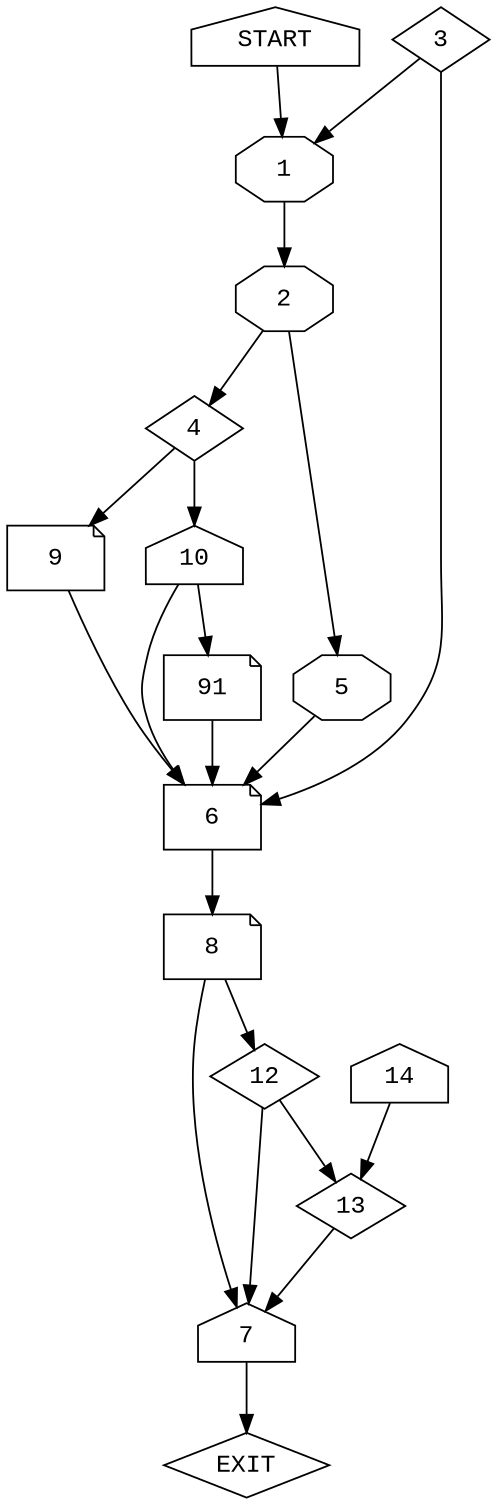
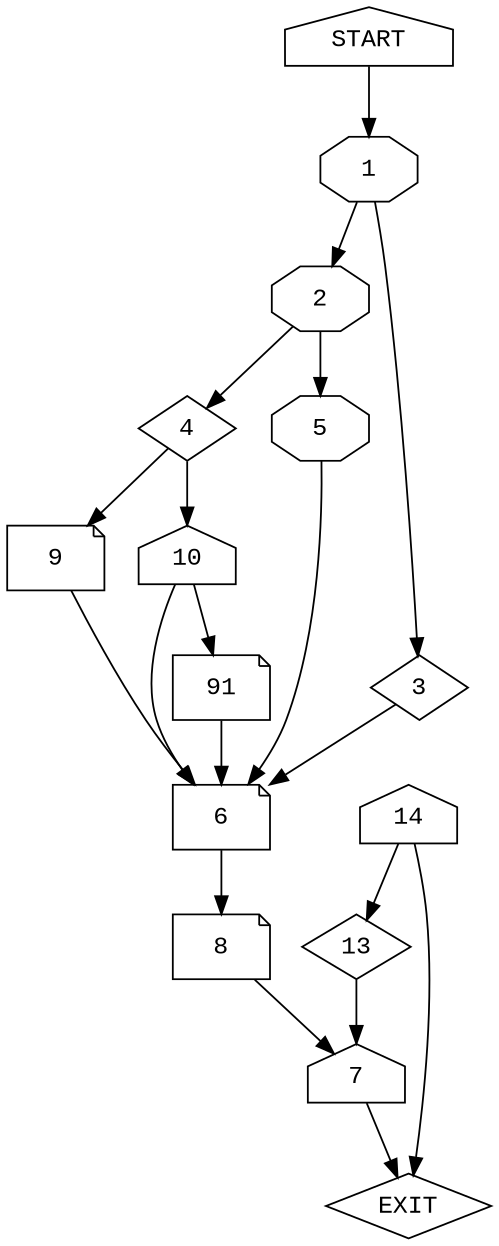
edge "3" -> "1": reversed
edge "14" -> "EXIT": added
node "12": removed
